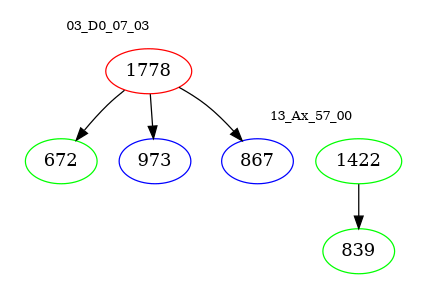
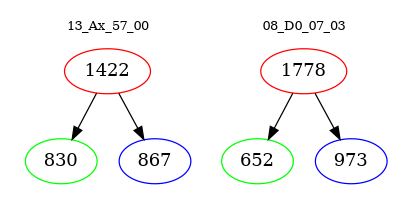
cluster "03_D0_07_03": label "03_D0_07_03" -> "08_D0_07_03"
edge "1778" -> "867": now "1422" -> "867"
node "672": label "672" -> "652"
node "1422": color green -> red
node "839": label "839" -> "830"
